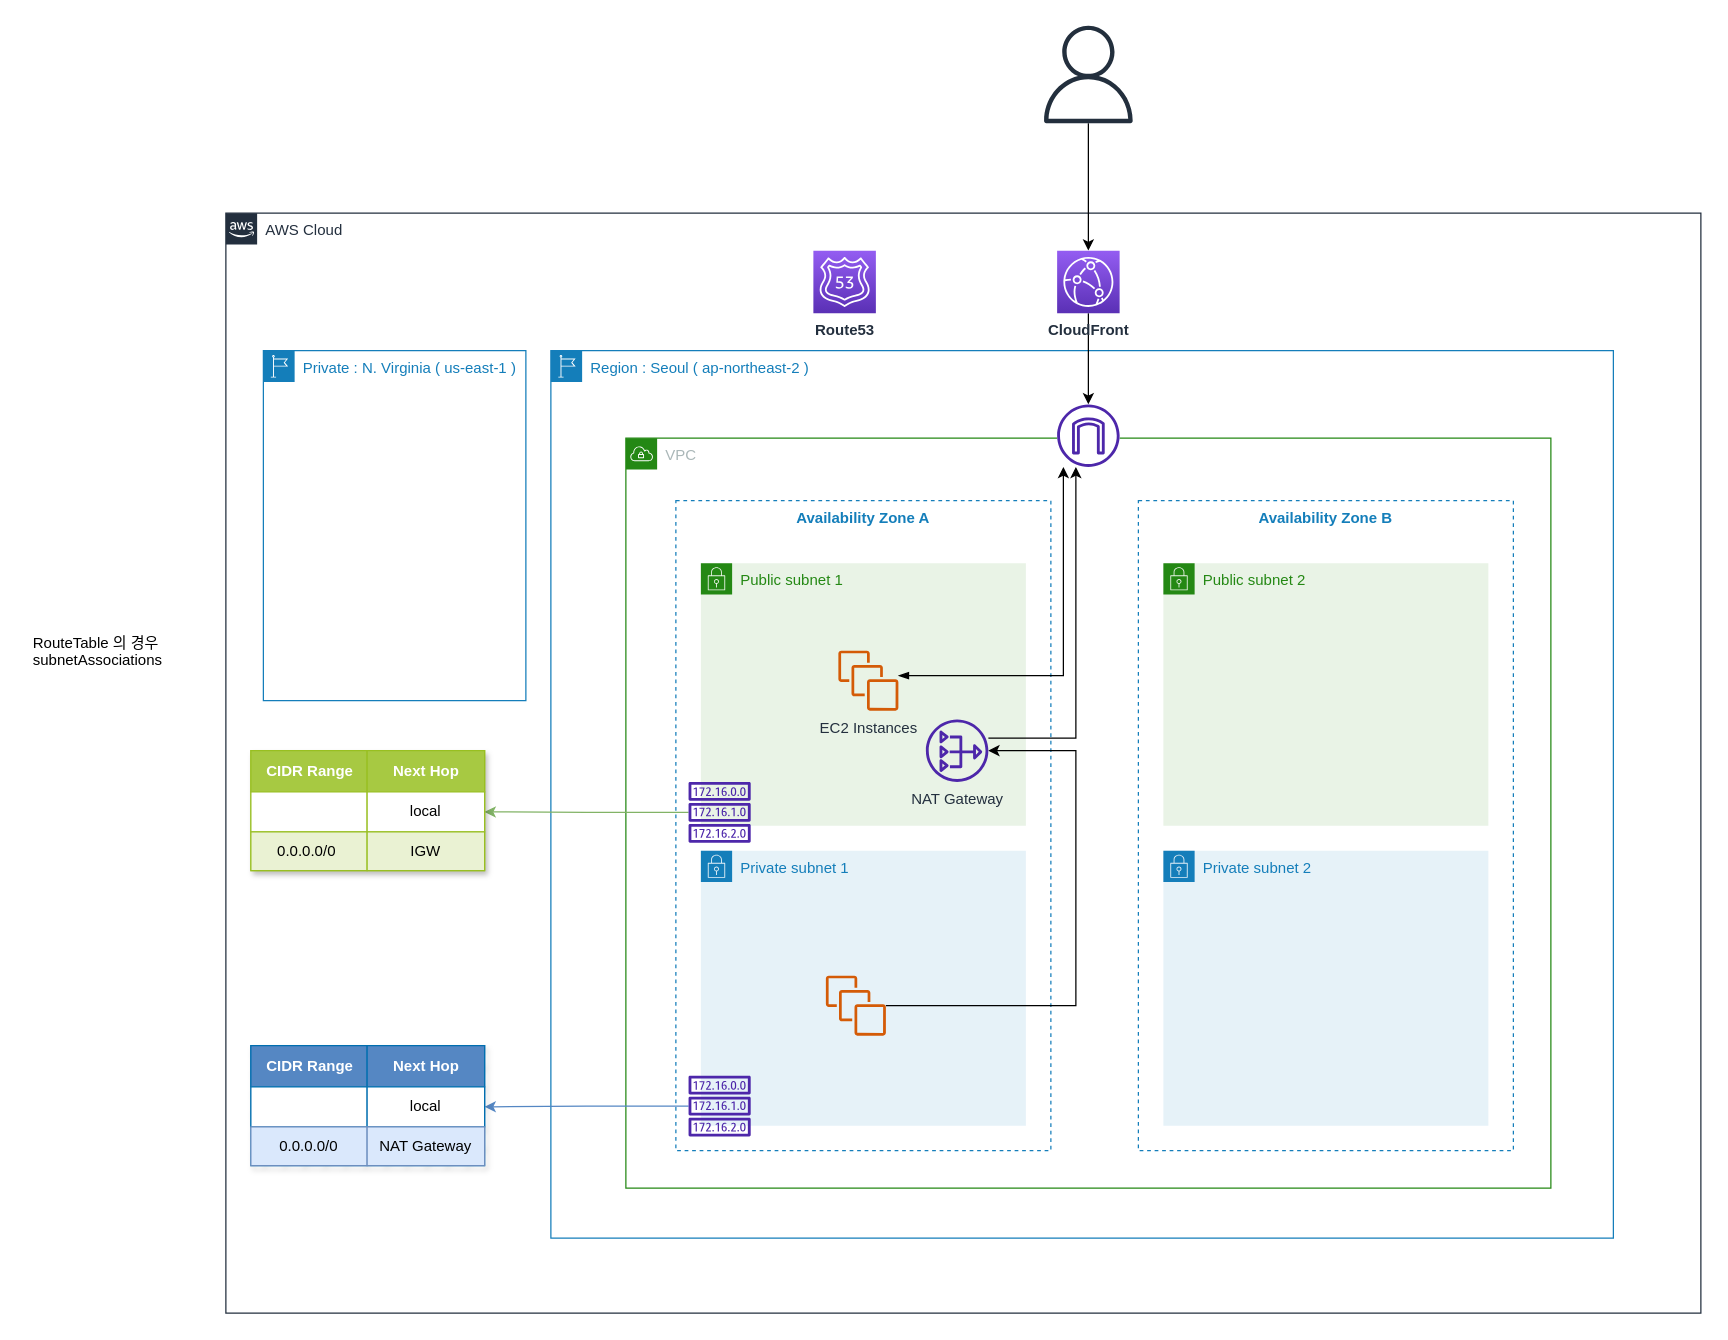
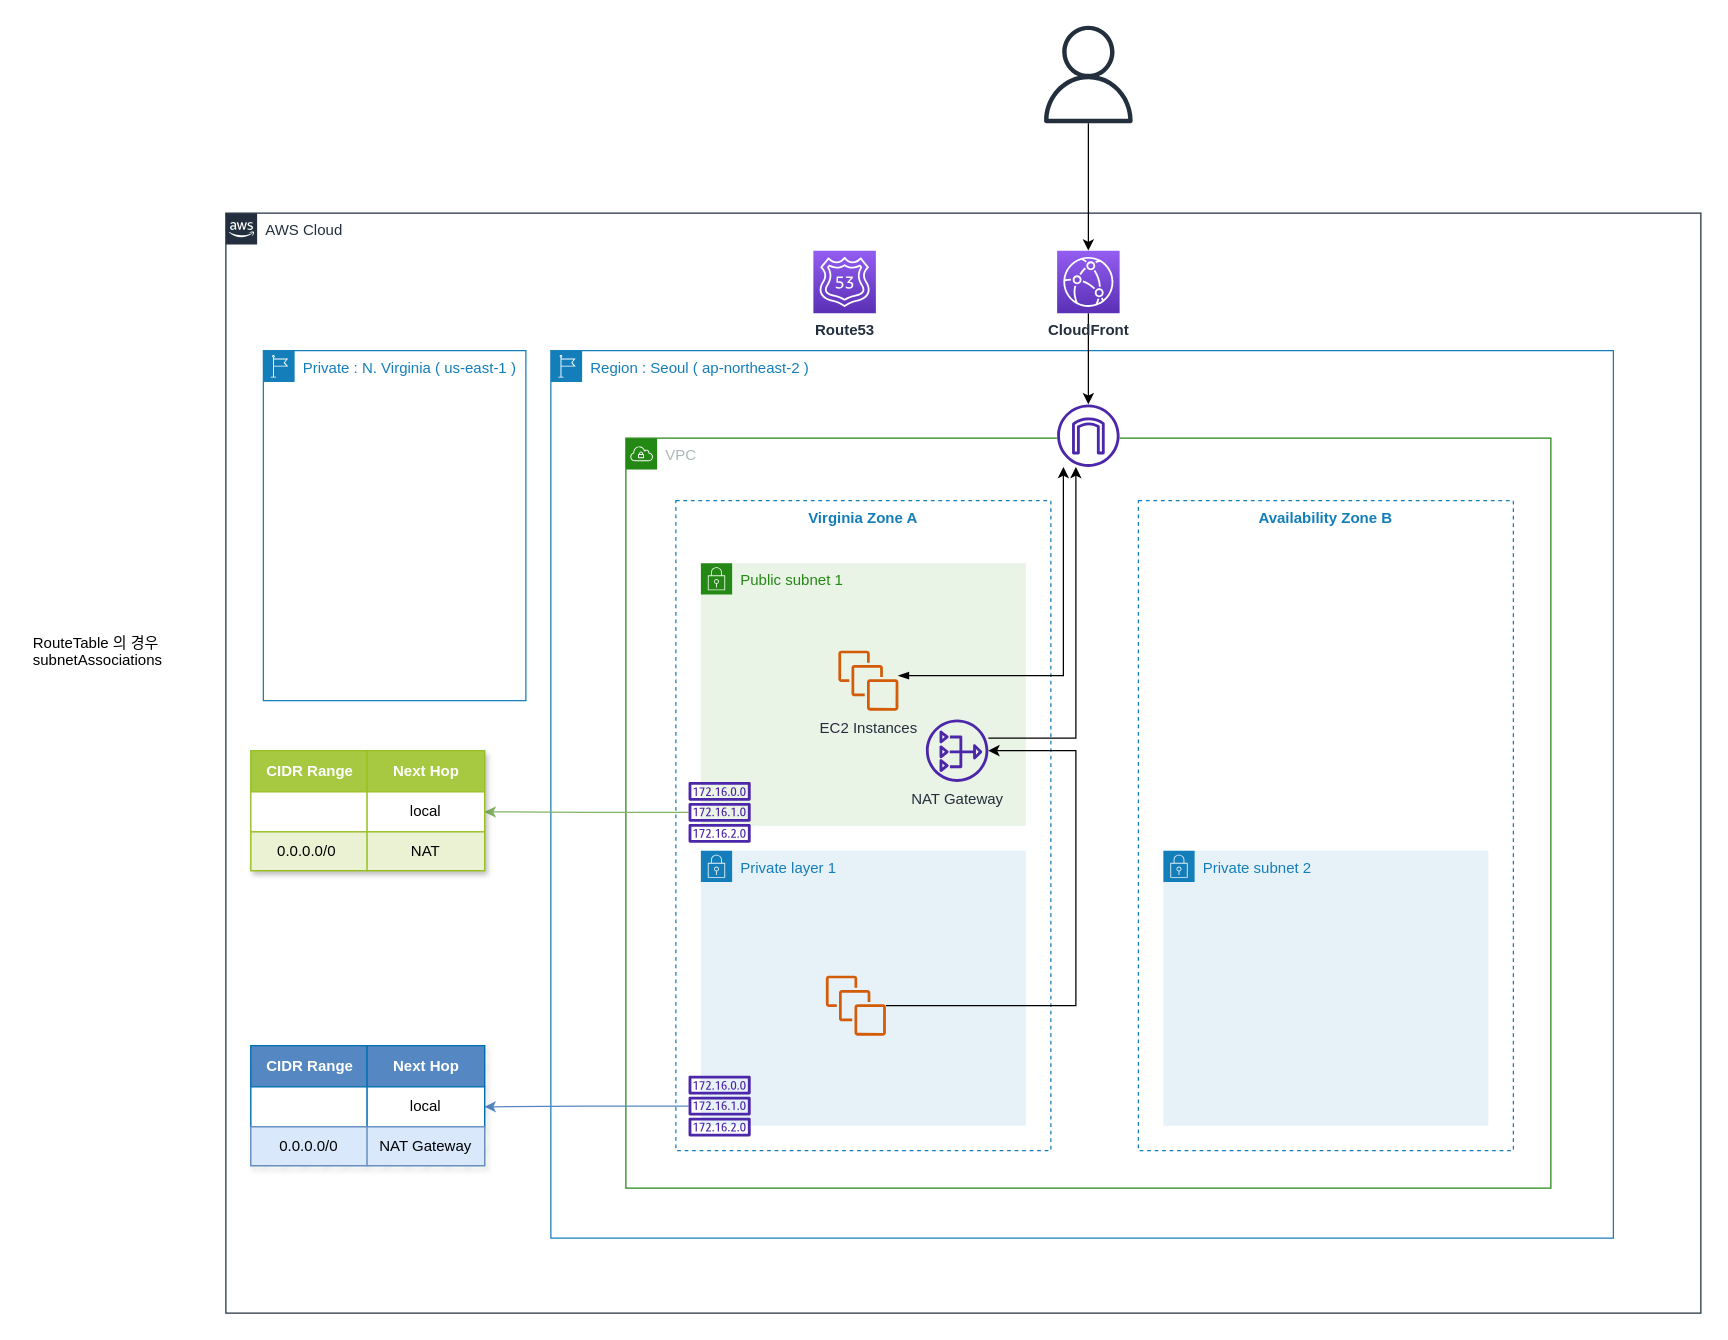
node "Availability Zone A": label "Availability Zone A" -> "Virginia Zone A"
node "Public subnet 2": removed
node "IGW": label "IGW" -> "NAT"
node "Private subnet 1": label "Private subnet 1" -> "Private layer 1"
